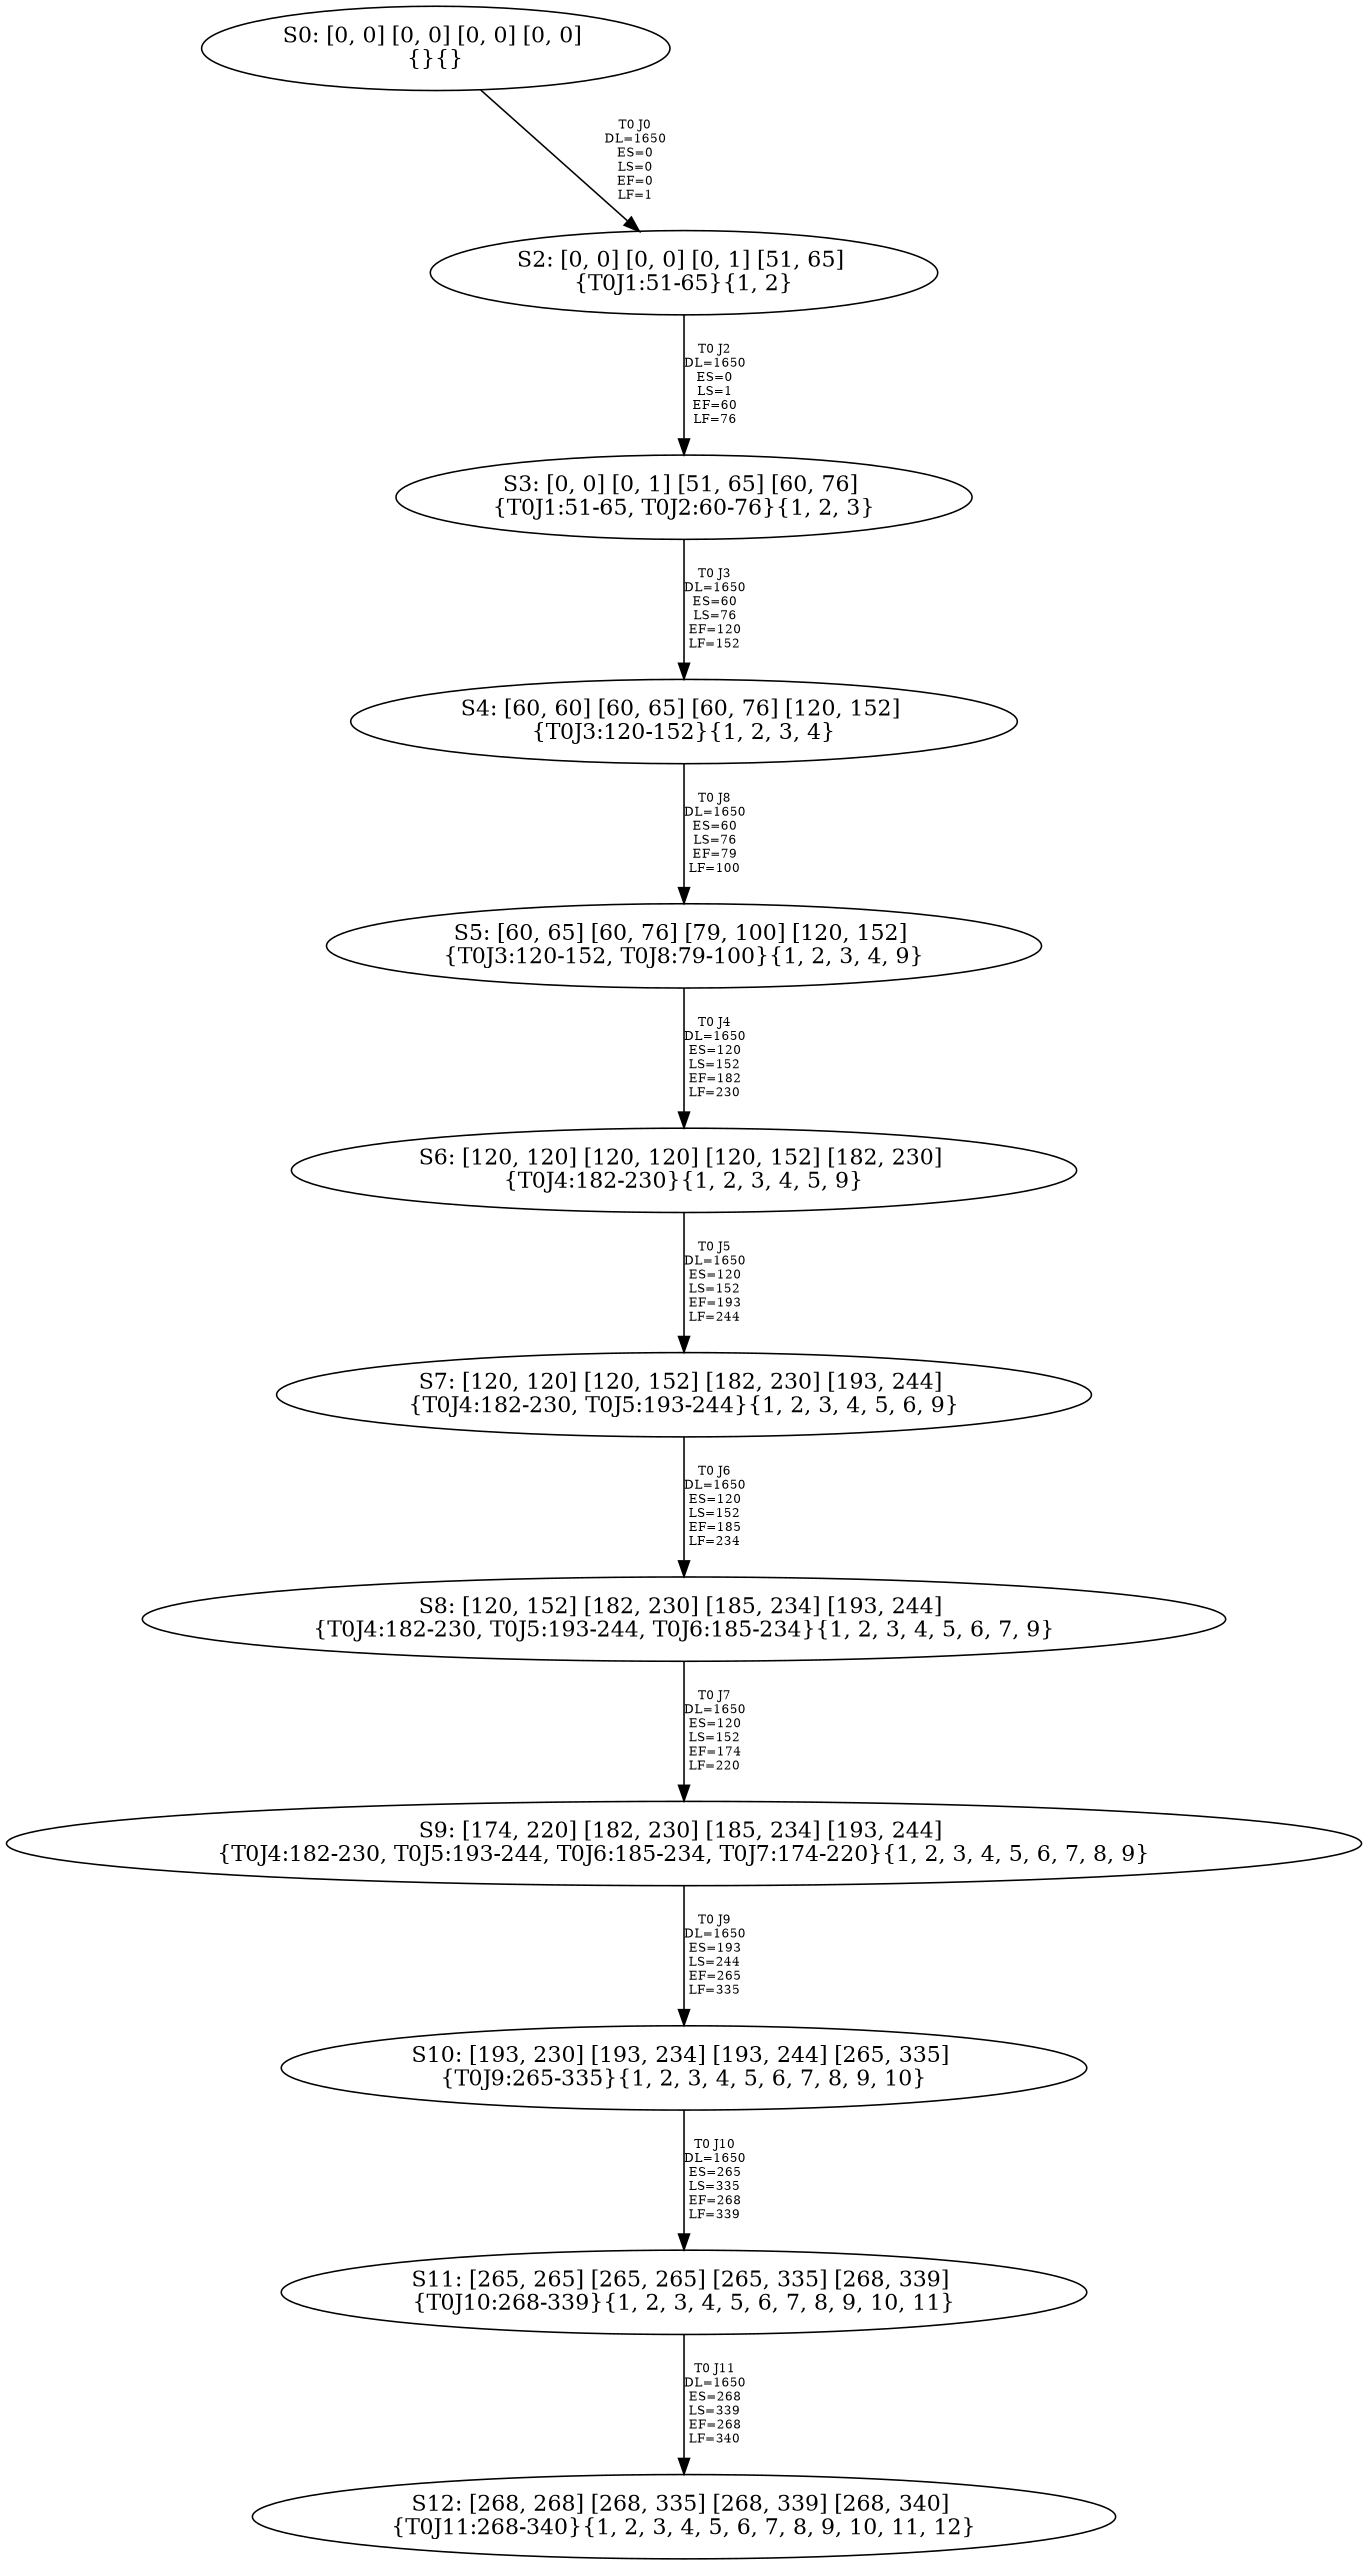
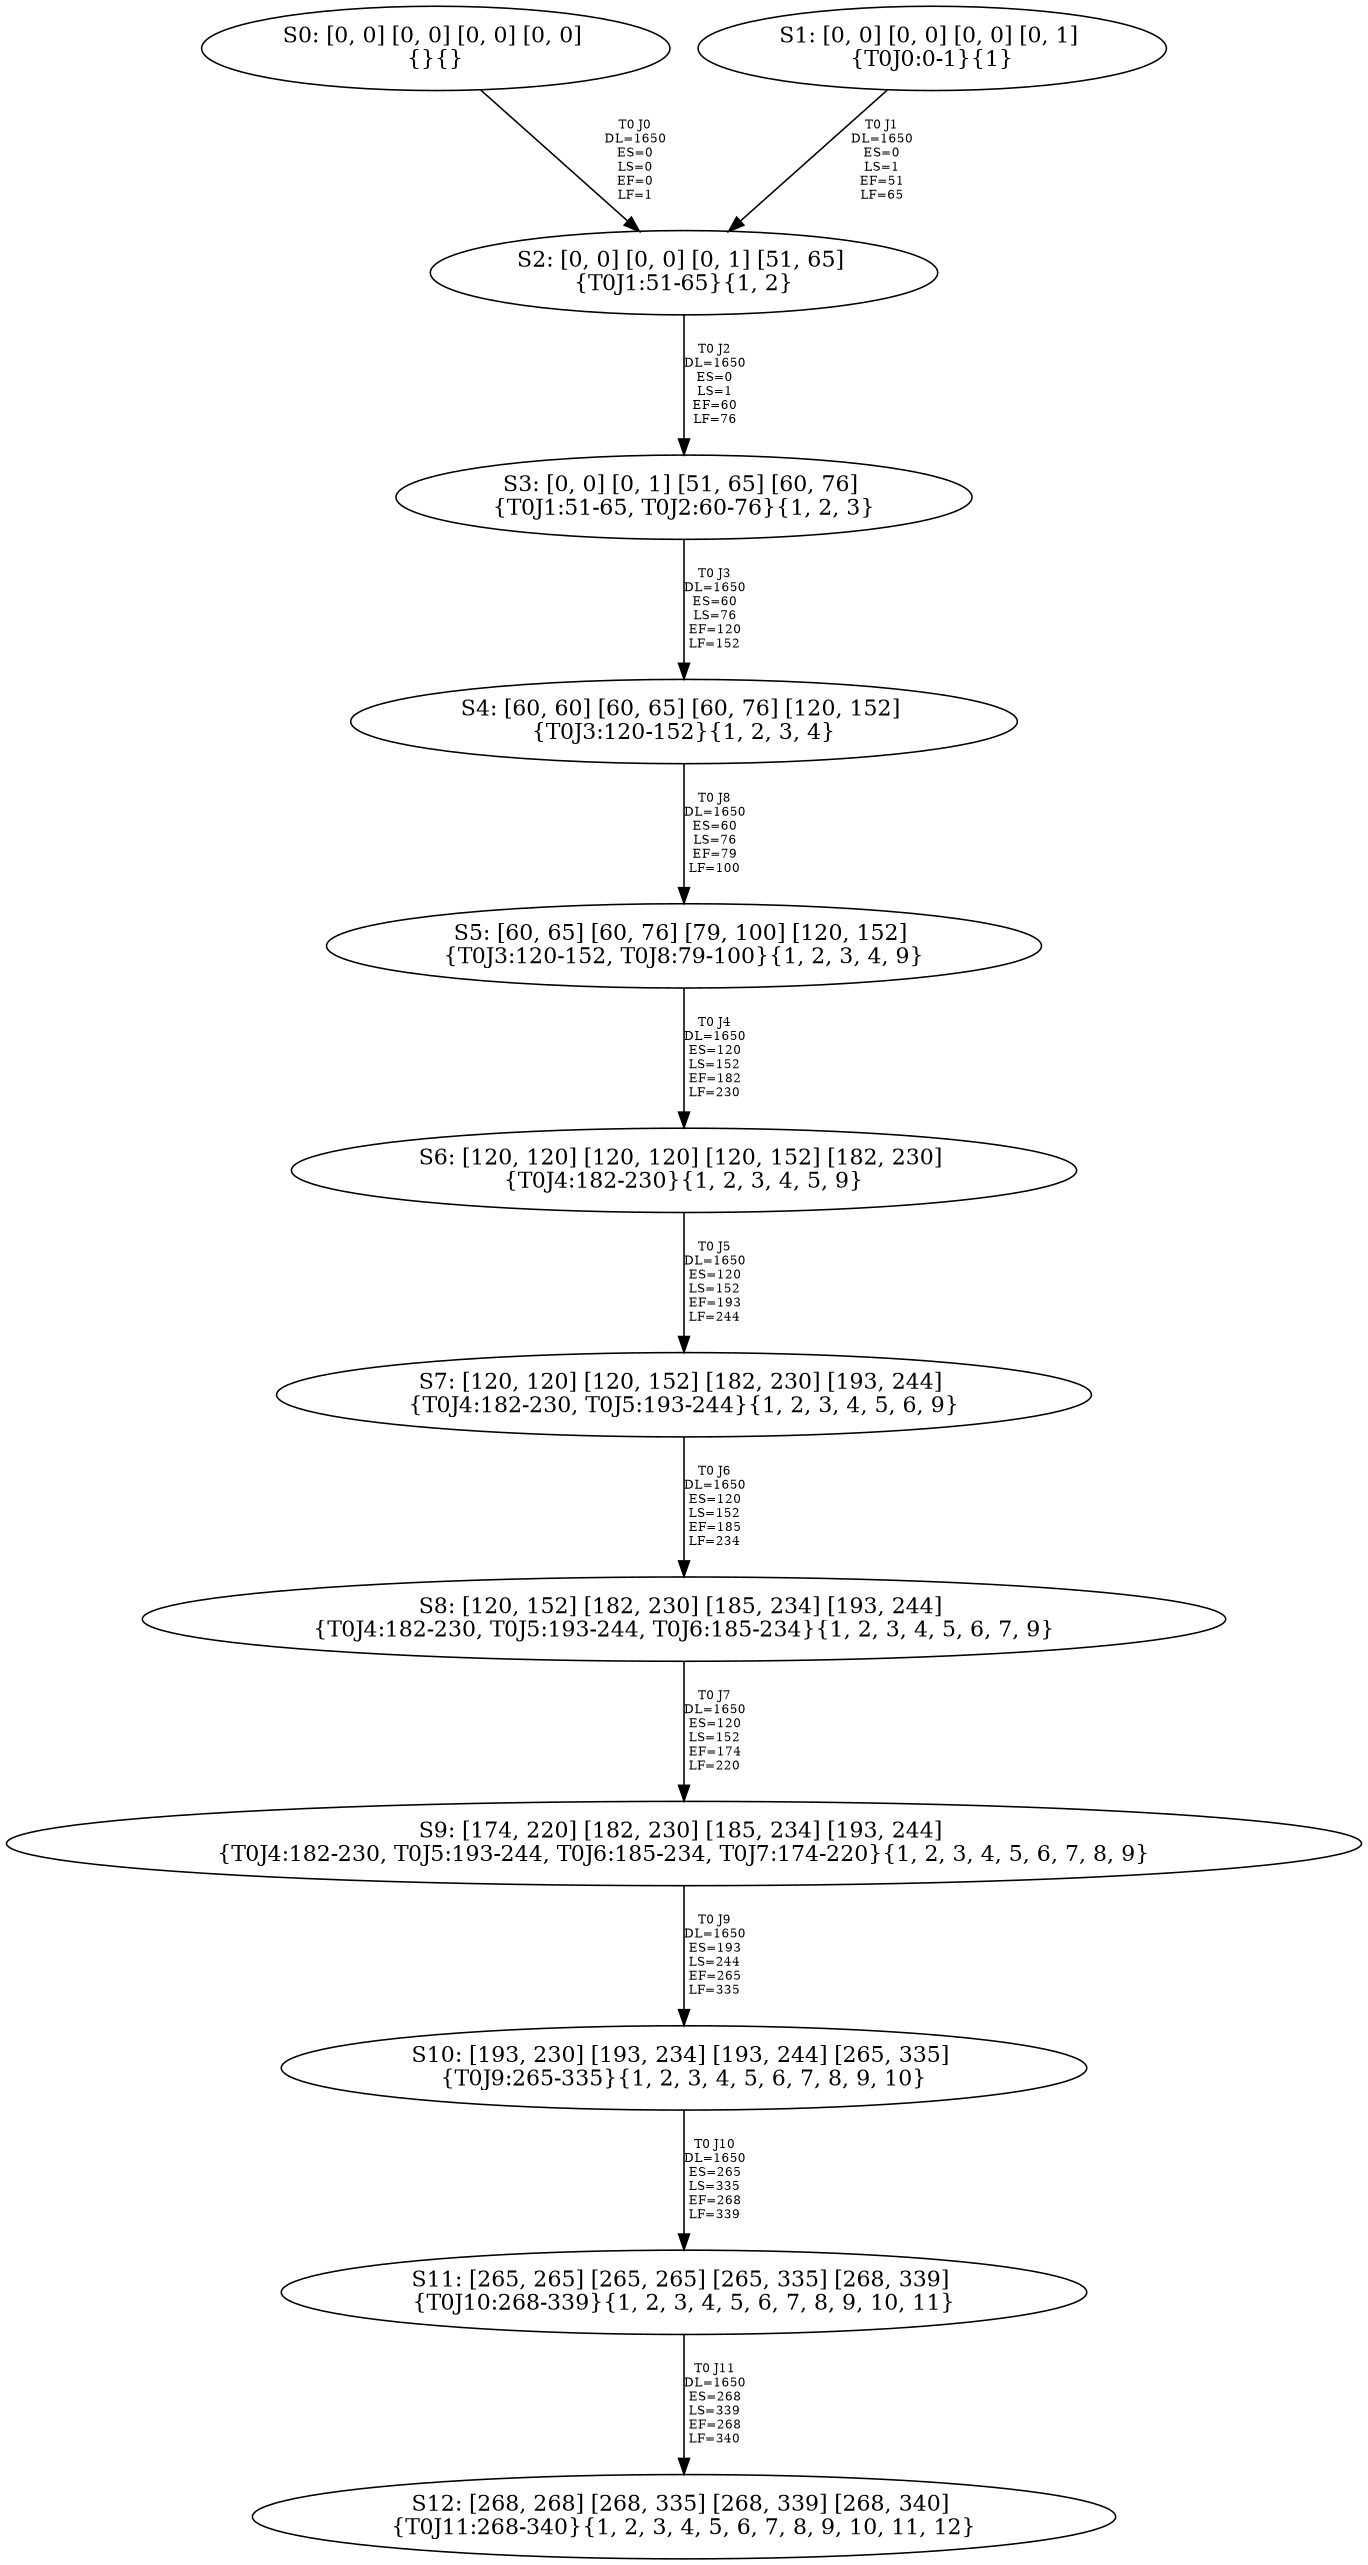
node "S1: [0, 0] [0, 0] [0, 0] [0, 1] {T0J0:0-1}{1}": added
